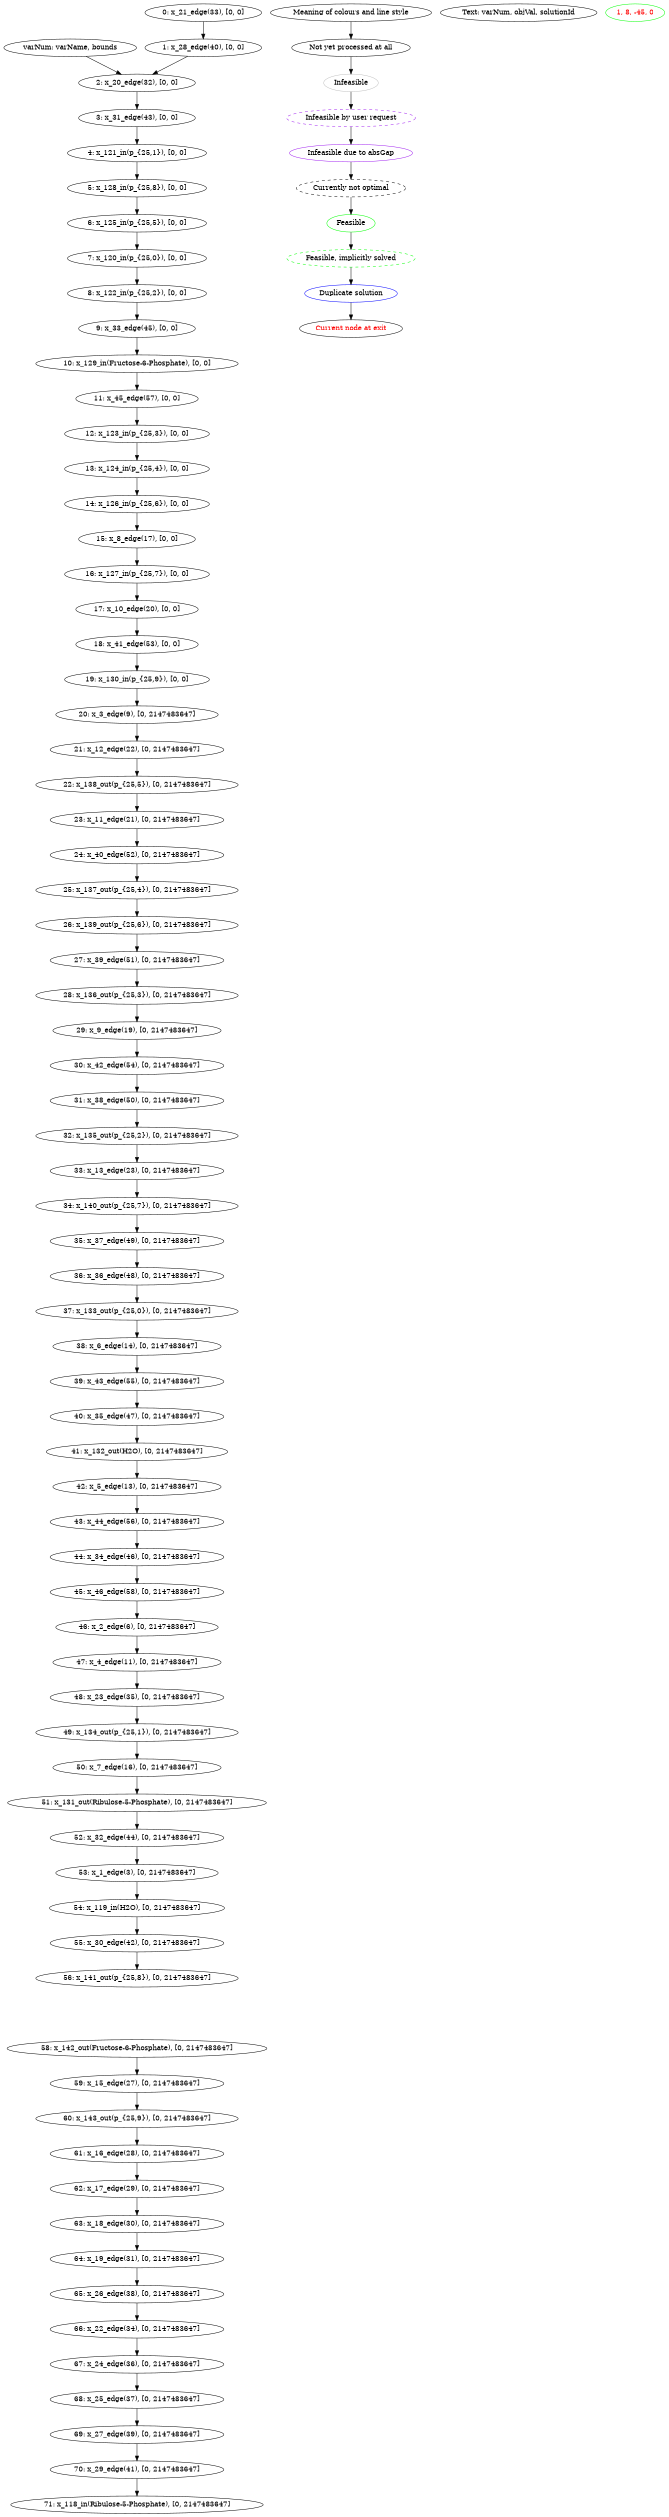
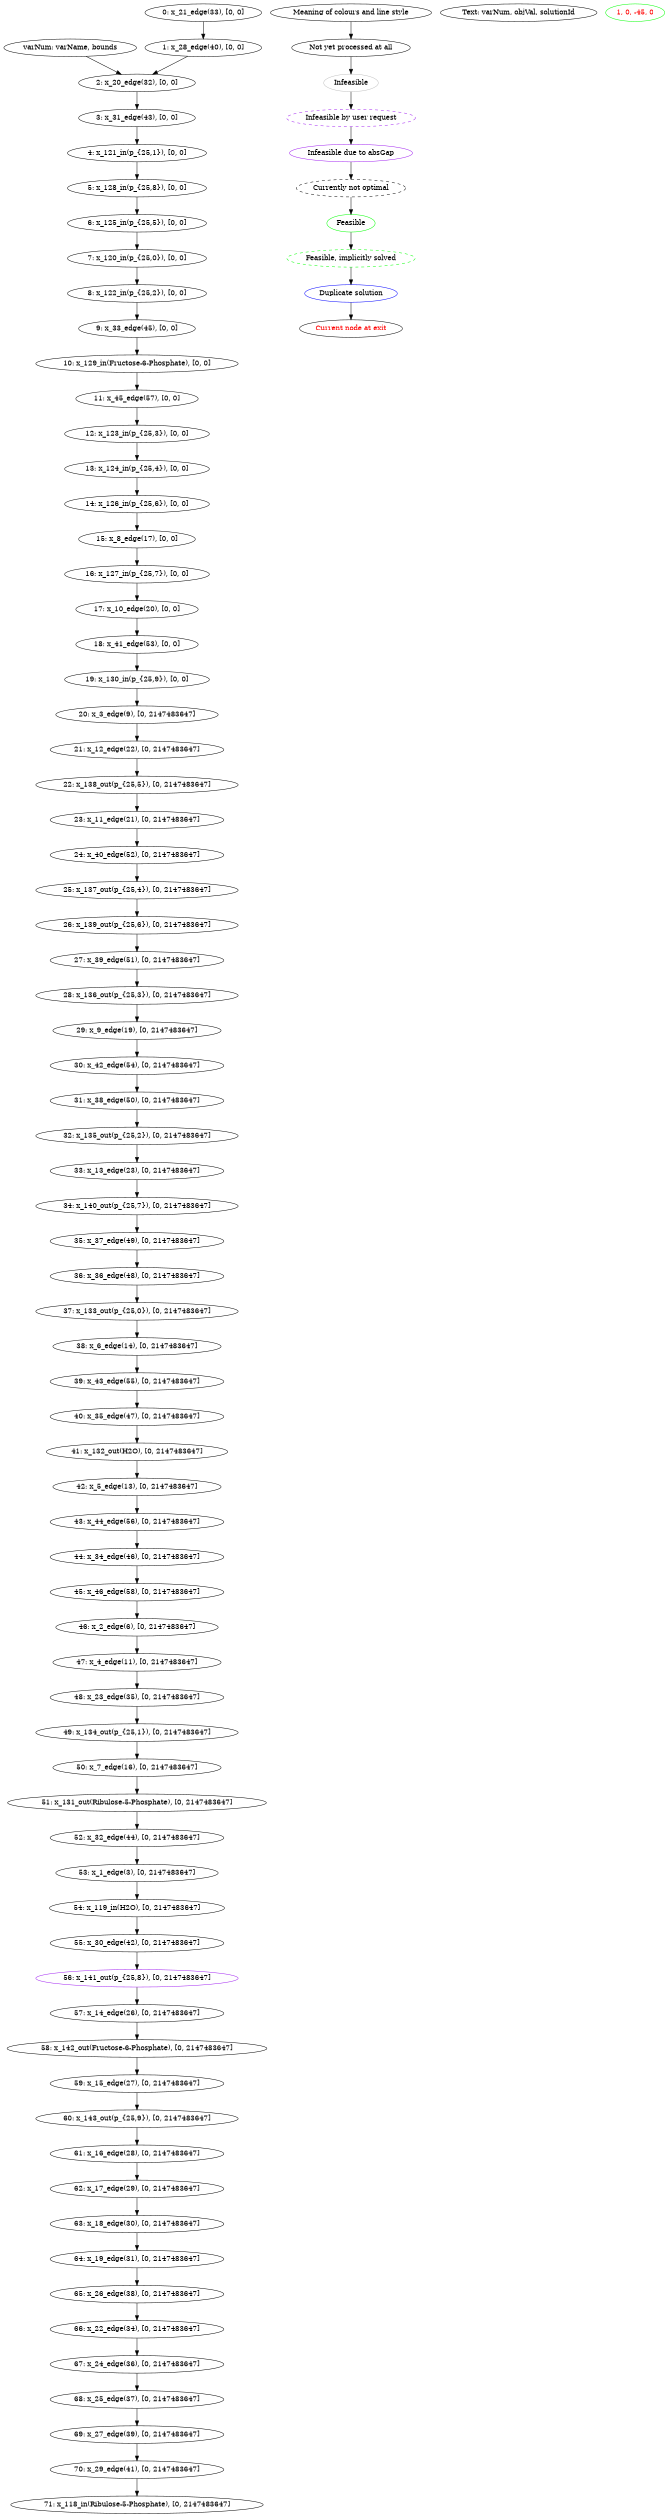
node "1, 8, -45, 0": label "1, 8, -45, 0" -> "1, 0, -45, 0"
node "56: x_141_out(p_{25,8}), [0, 2147483647]": color black -> purple
node "57: x_14_edge(26), [0, 2147483647]": added
